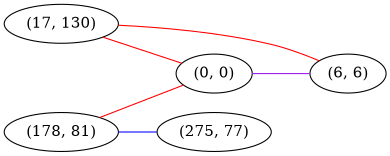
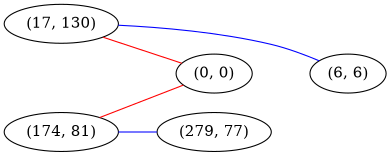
edge "(17, 130)" -- "(6, 6)": color red -> blue
edge "(0, 0)" -- "(6, 6)": removed
node "(178, 81)": label "(178, 81)" -> "(174, 81)"
node "(275, 77)": label "(275, 77)" -> "(279, 77)"
